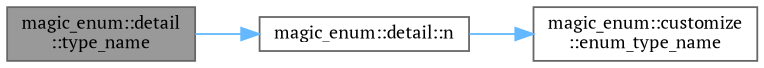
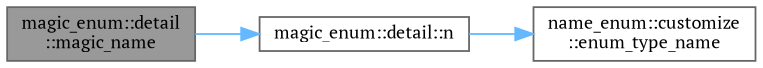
node "magic_enum::detail ::type_name": label "magic_enum::detail ::type_name" -> "magic_enum::detail ::magic_name"
node "magic_enum::customize ::enum_type_name": label "magic_enum::customize ::enum_type_name" -> "name_enum::customize ::enum_type_name"
